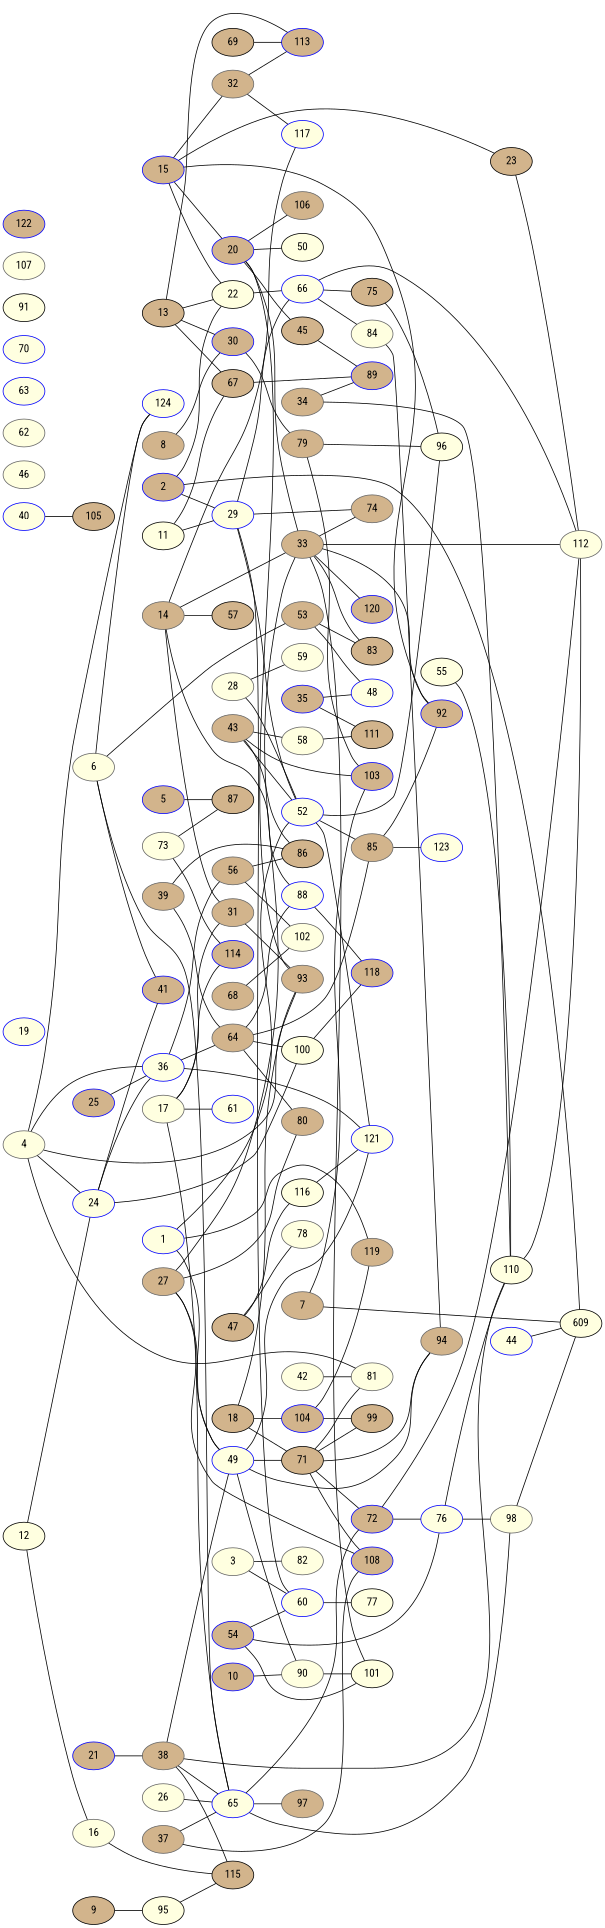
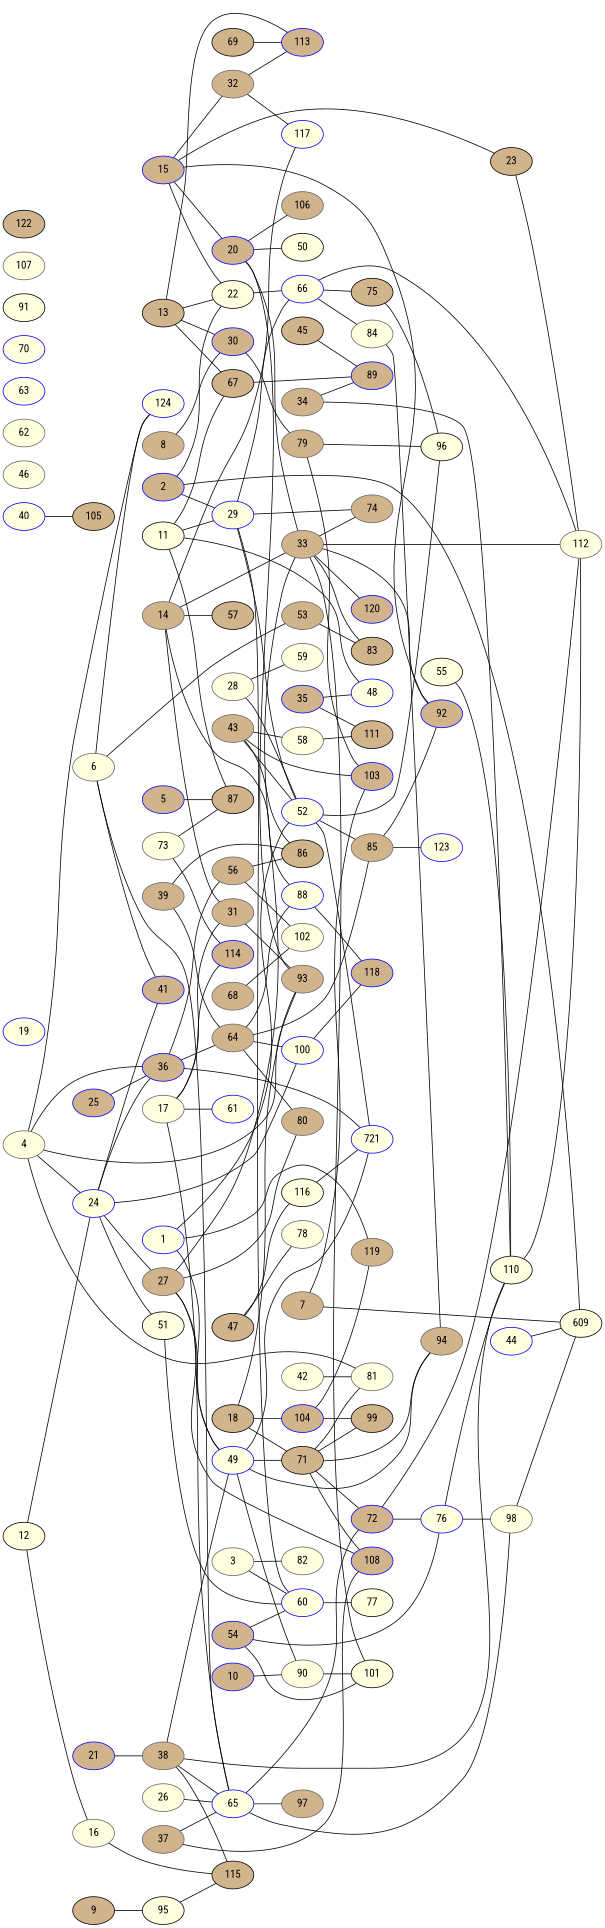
node "122": color blue -> black
edge "20" -- "45": removed
edge "53" -- "48": now "11" -- "48"
edge "11" -- "87": added
node "100": color black -> blue
node "36": fillcolor lightyellow -> tan
node "121": label "121" -> "721"
edge "24" -- "27": added
node "51": added
